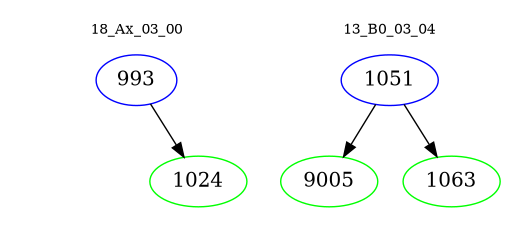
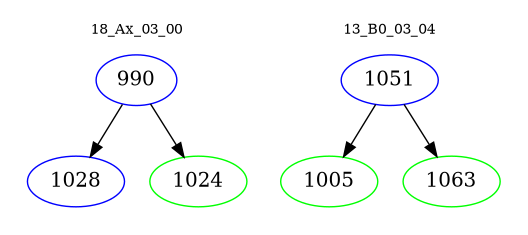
node "993": label "993" -> "990"
node "1028": added
node "9005": label "9005" -> "1005"
